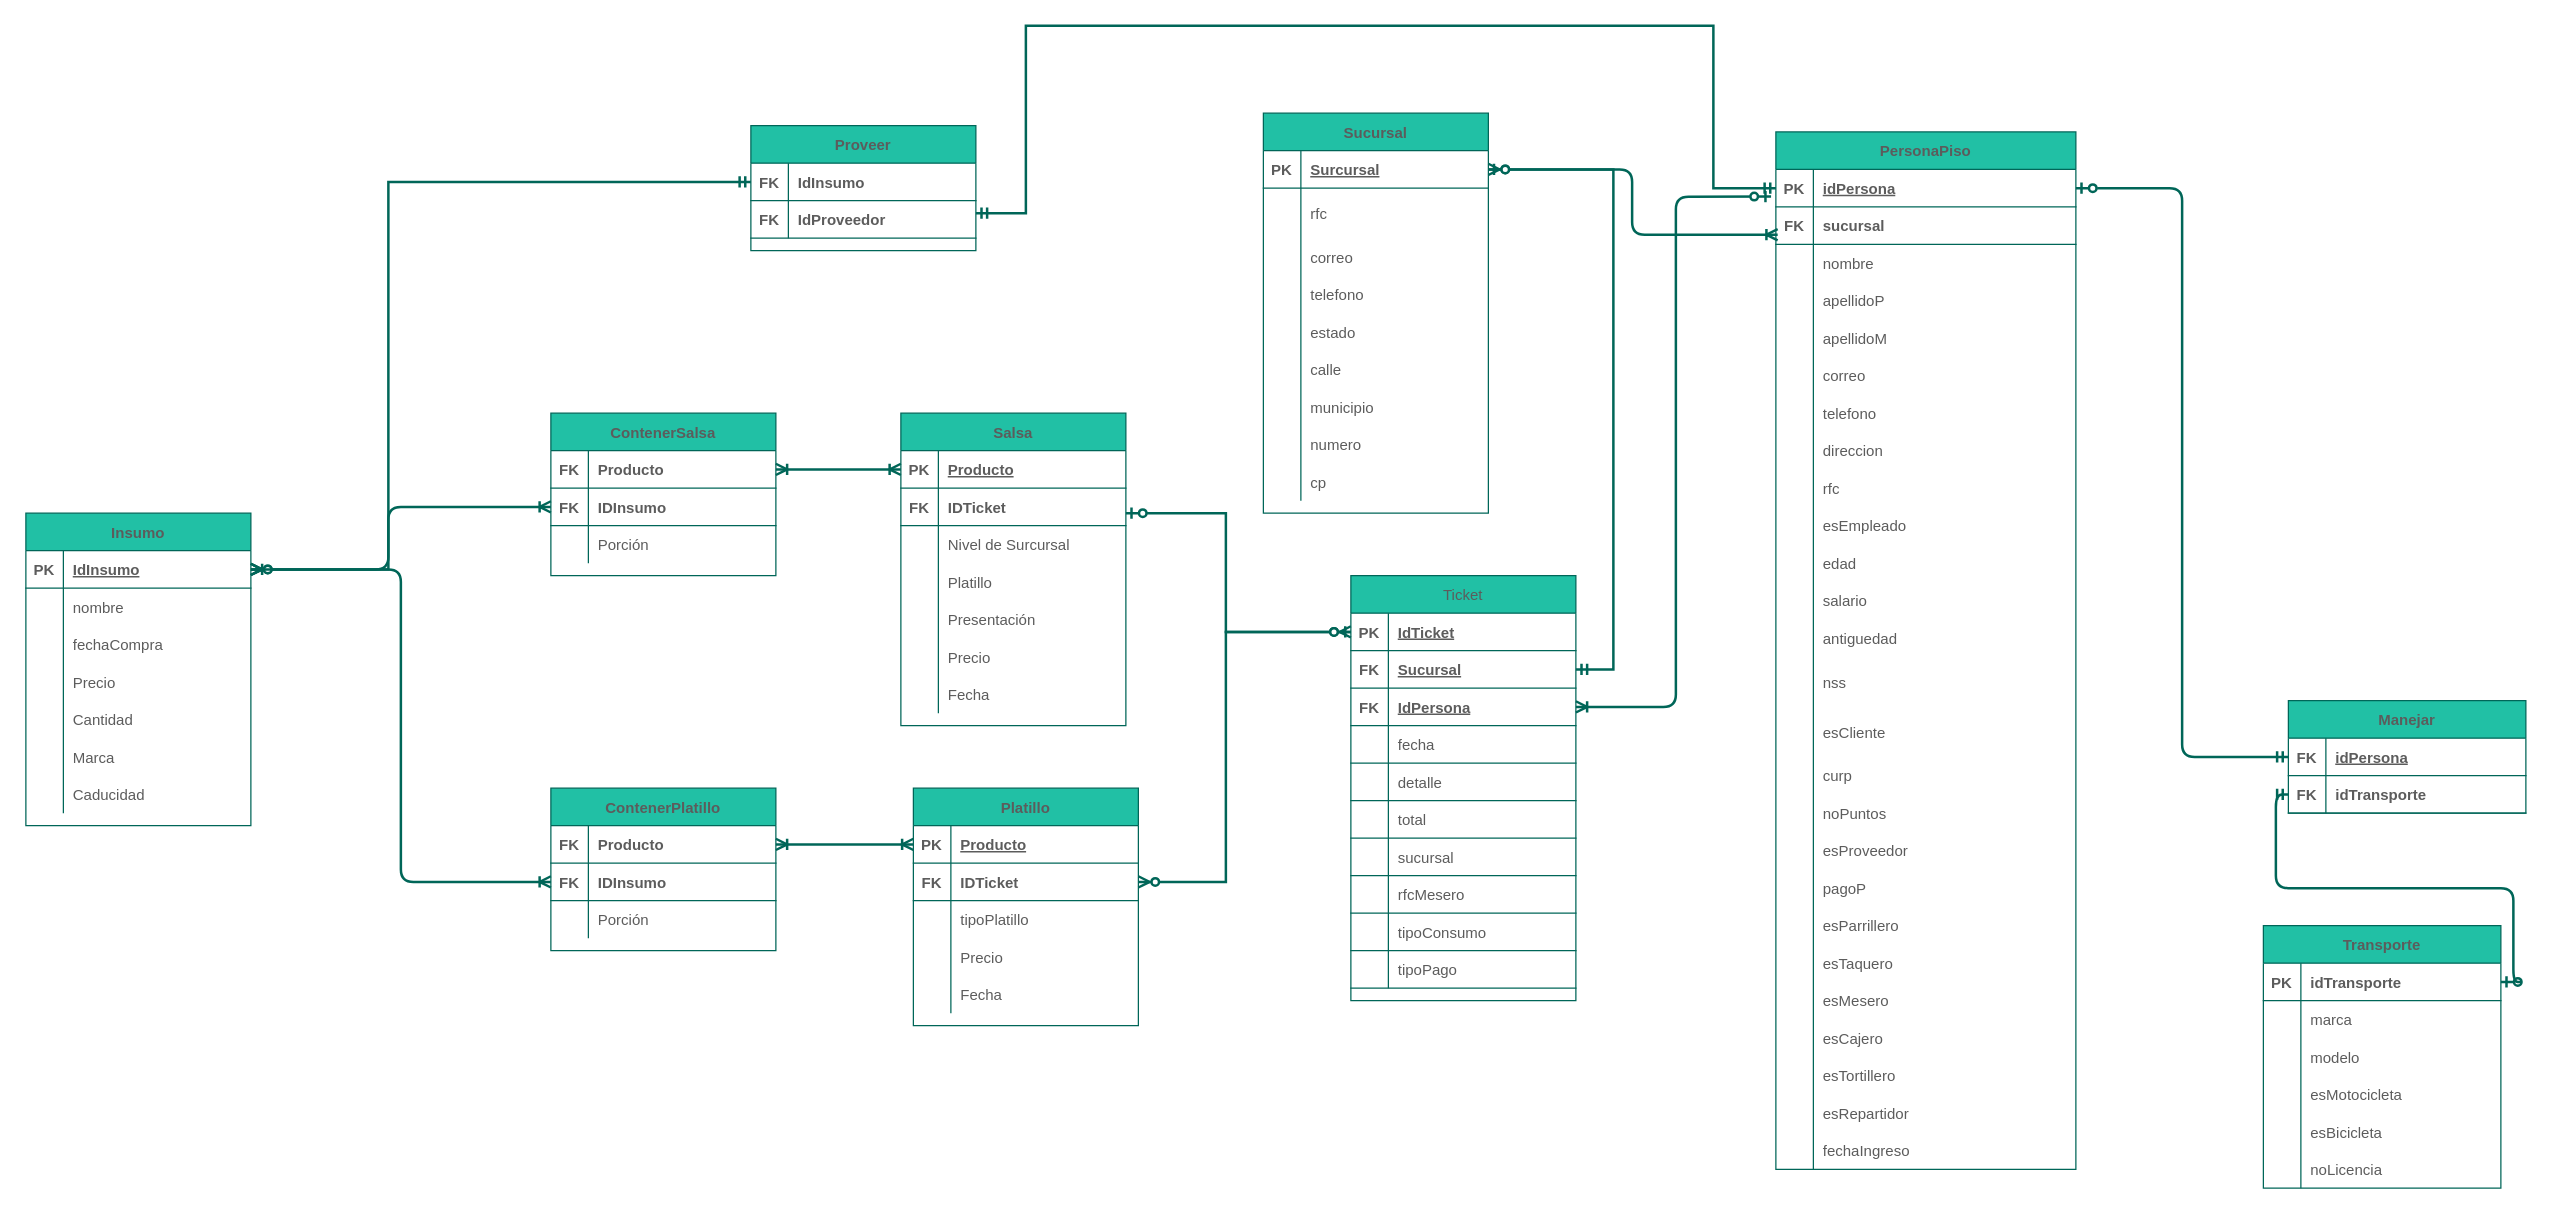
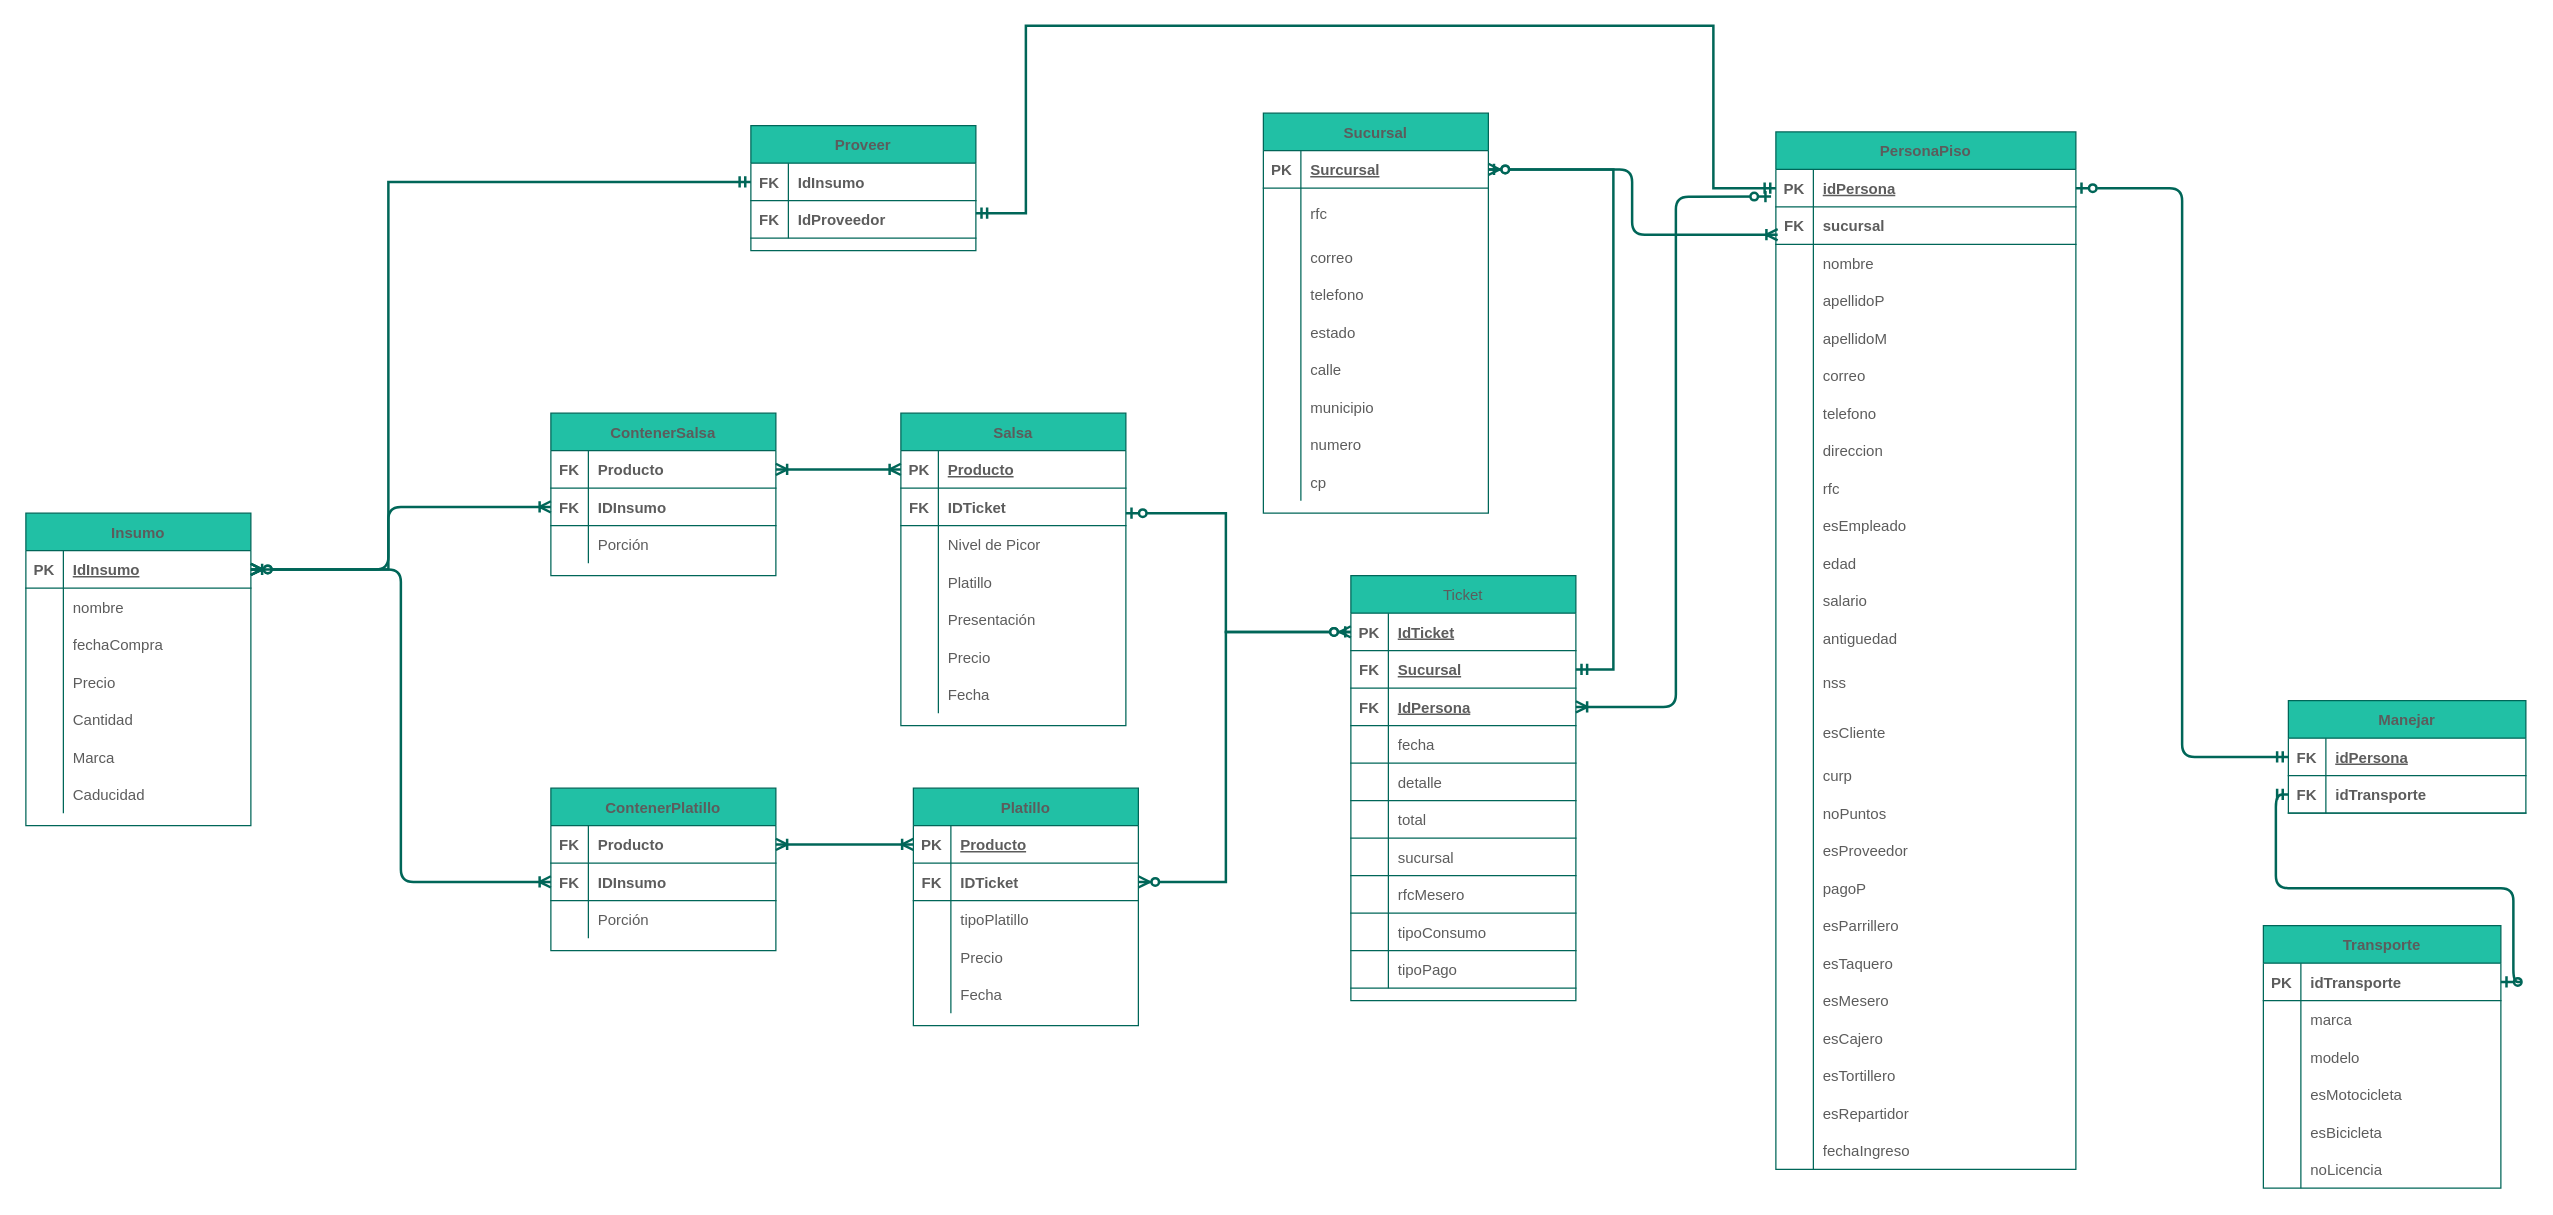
node "Nivel de Surcursal": label "Nivel de Surcursal" -> "Nivel de Picor"
